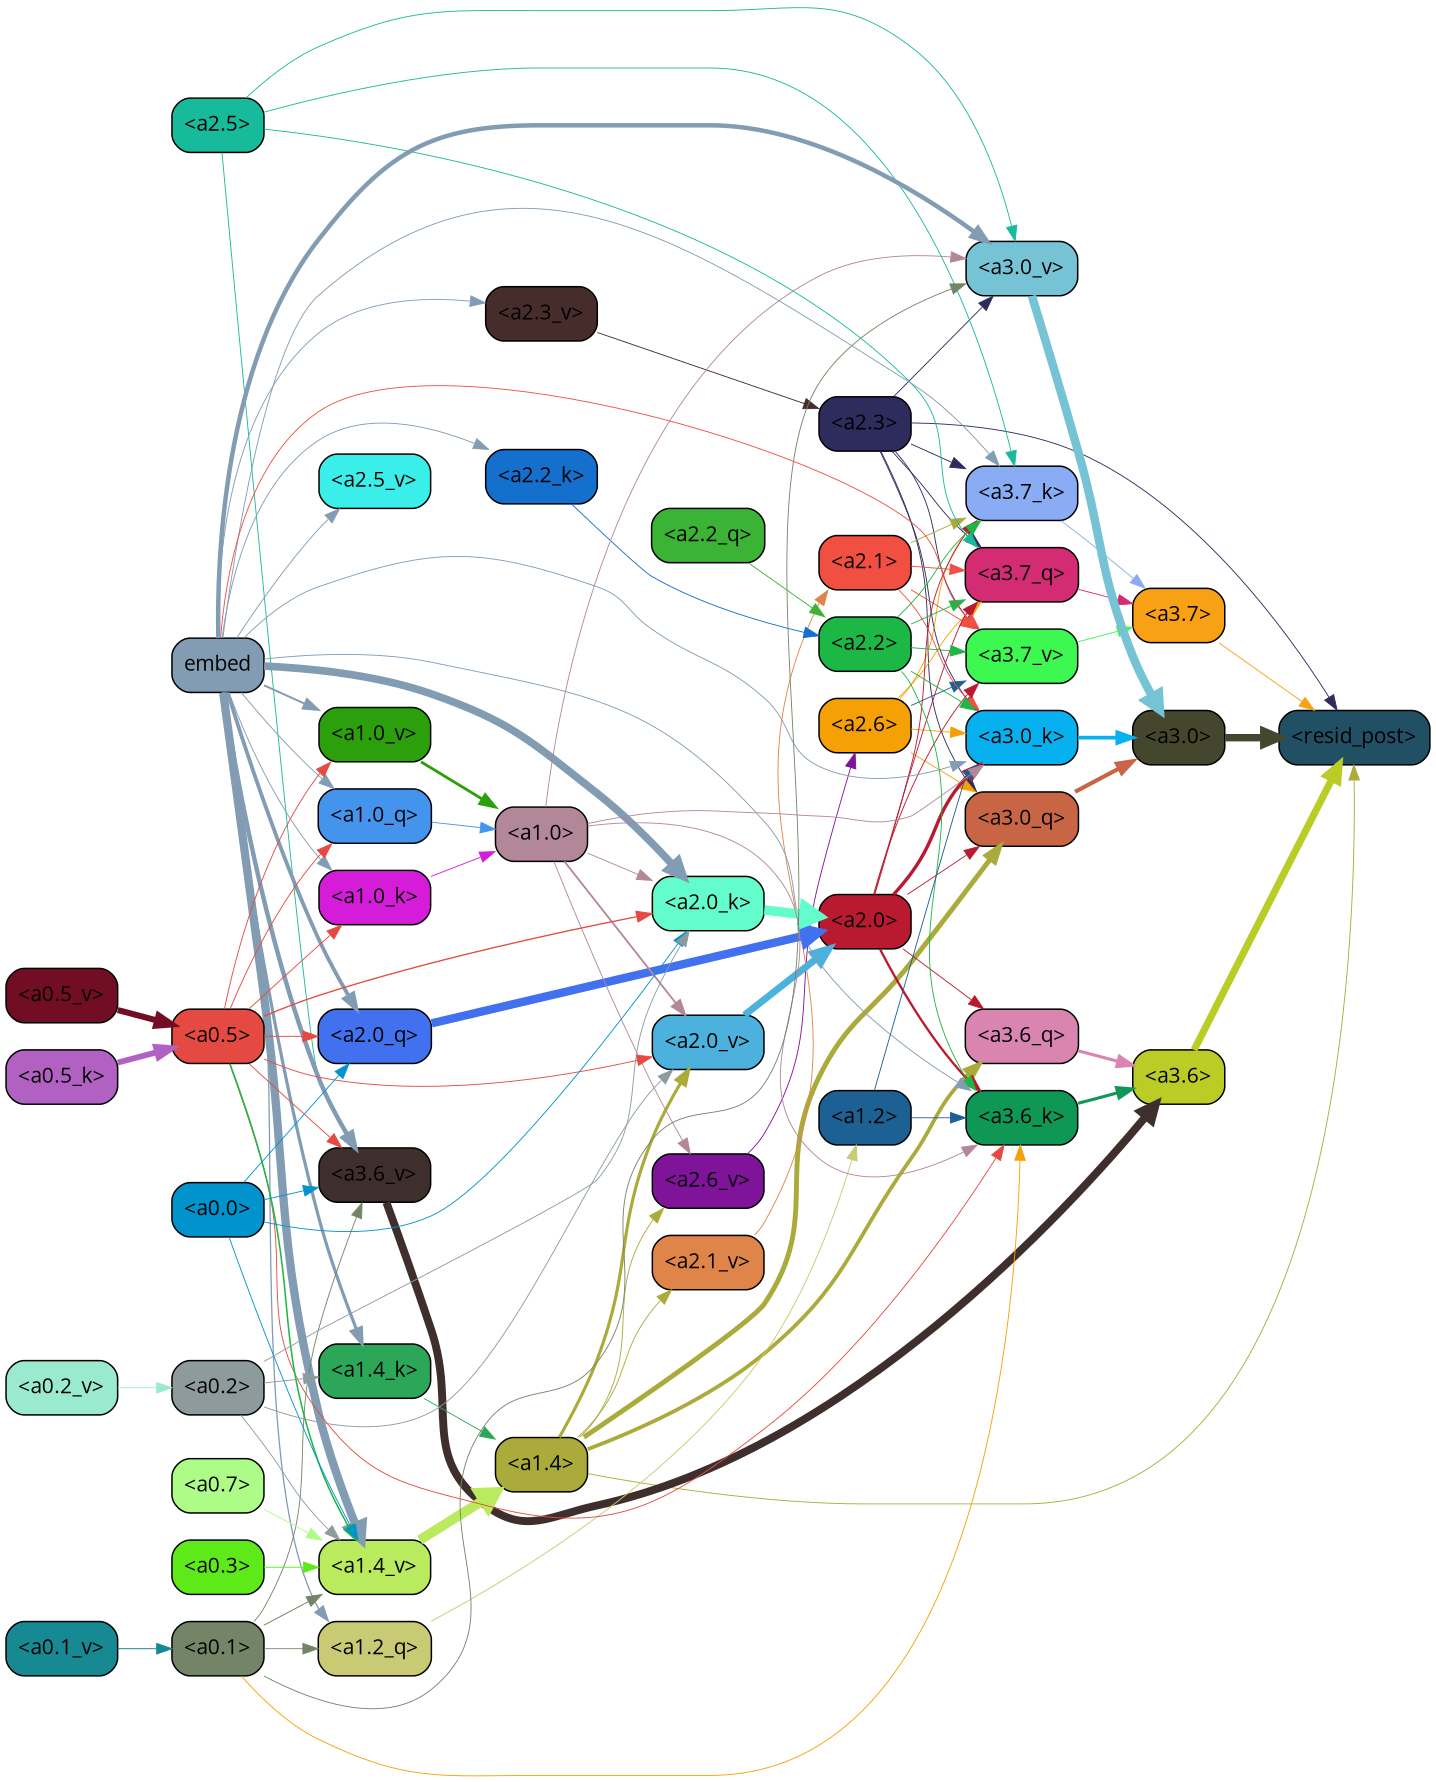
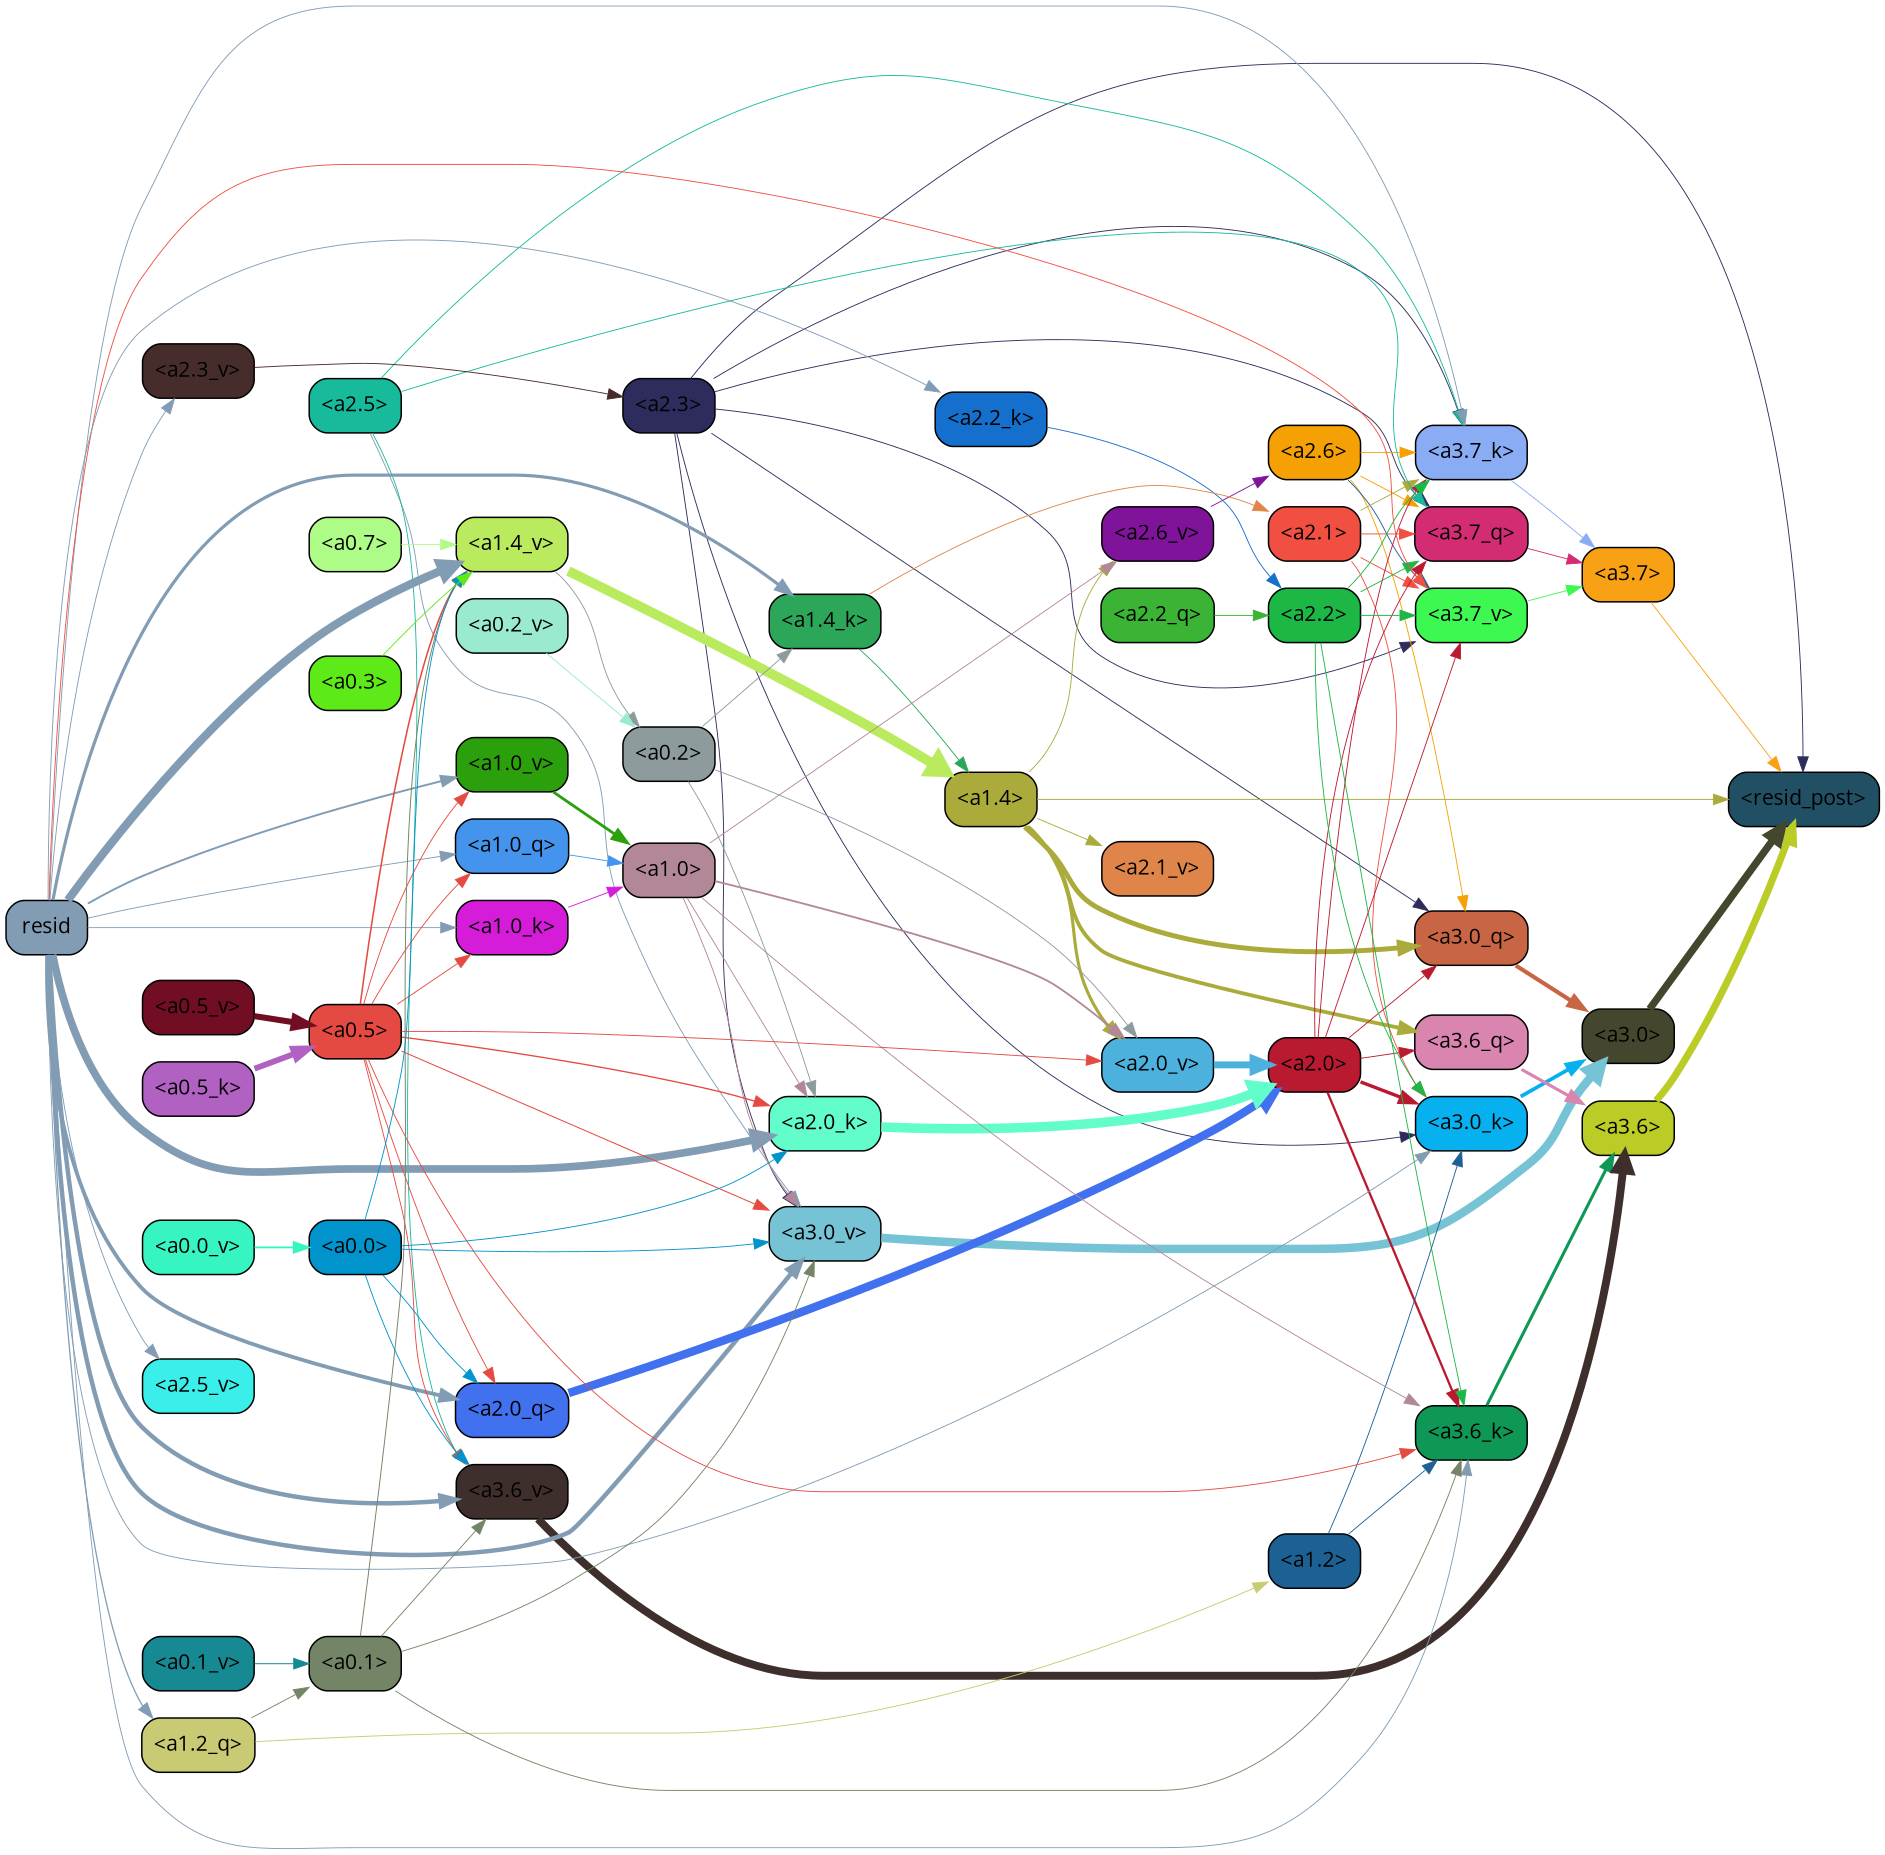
edge "<a2.5>" -> "<a3.0_v>": color #17ba9b -> #819cb3
node "embed": label "embed" -> "resid"
edge "<a2.6>" -> "<a3.0_k>": removed
edge "<a1.0>" -> "<a3.0_k>": removed
edge "<a2.1_v>" -> "<a2.1>": now "<a1.4_k>" -> "<a2.1>"
edge "<a0.5>" -> "<a3.0_v>": added
node "<a0.0_v>": added
edge "<a0.0>" -> "<a3.0_v>": added
edge "<a0.5>" -> "<a1.4_v>": color #1cb744 -> #e44a42
edge "<a0.2>" -> "<a1.4_v>": reversed
edge "<a0.1>" -> "<a1.2_q>": reversed
edge "<a0.1>" -> "<a3.6_k>": color #f5a105 -> #738566
